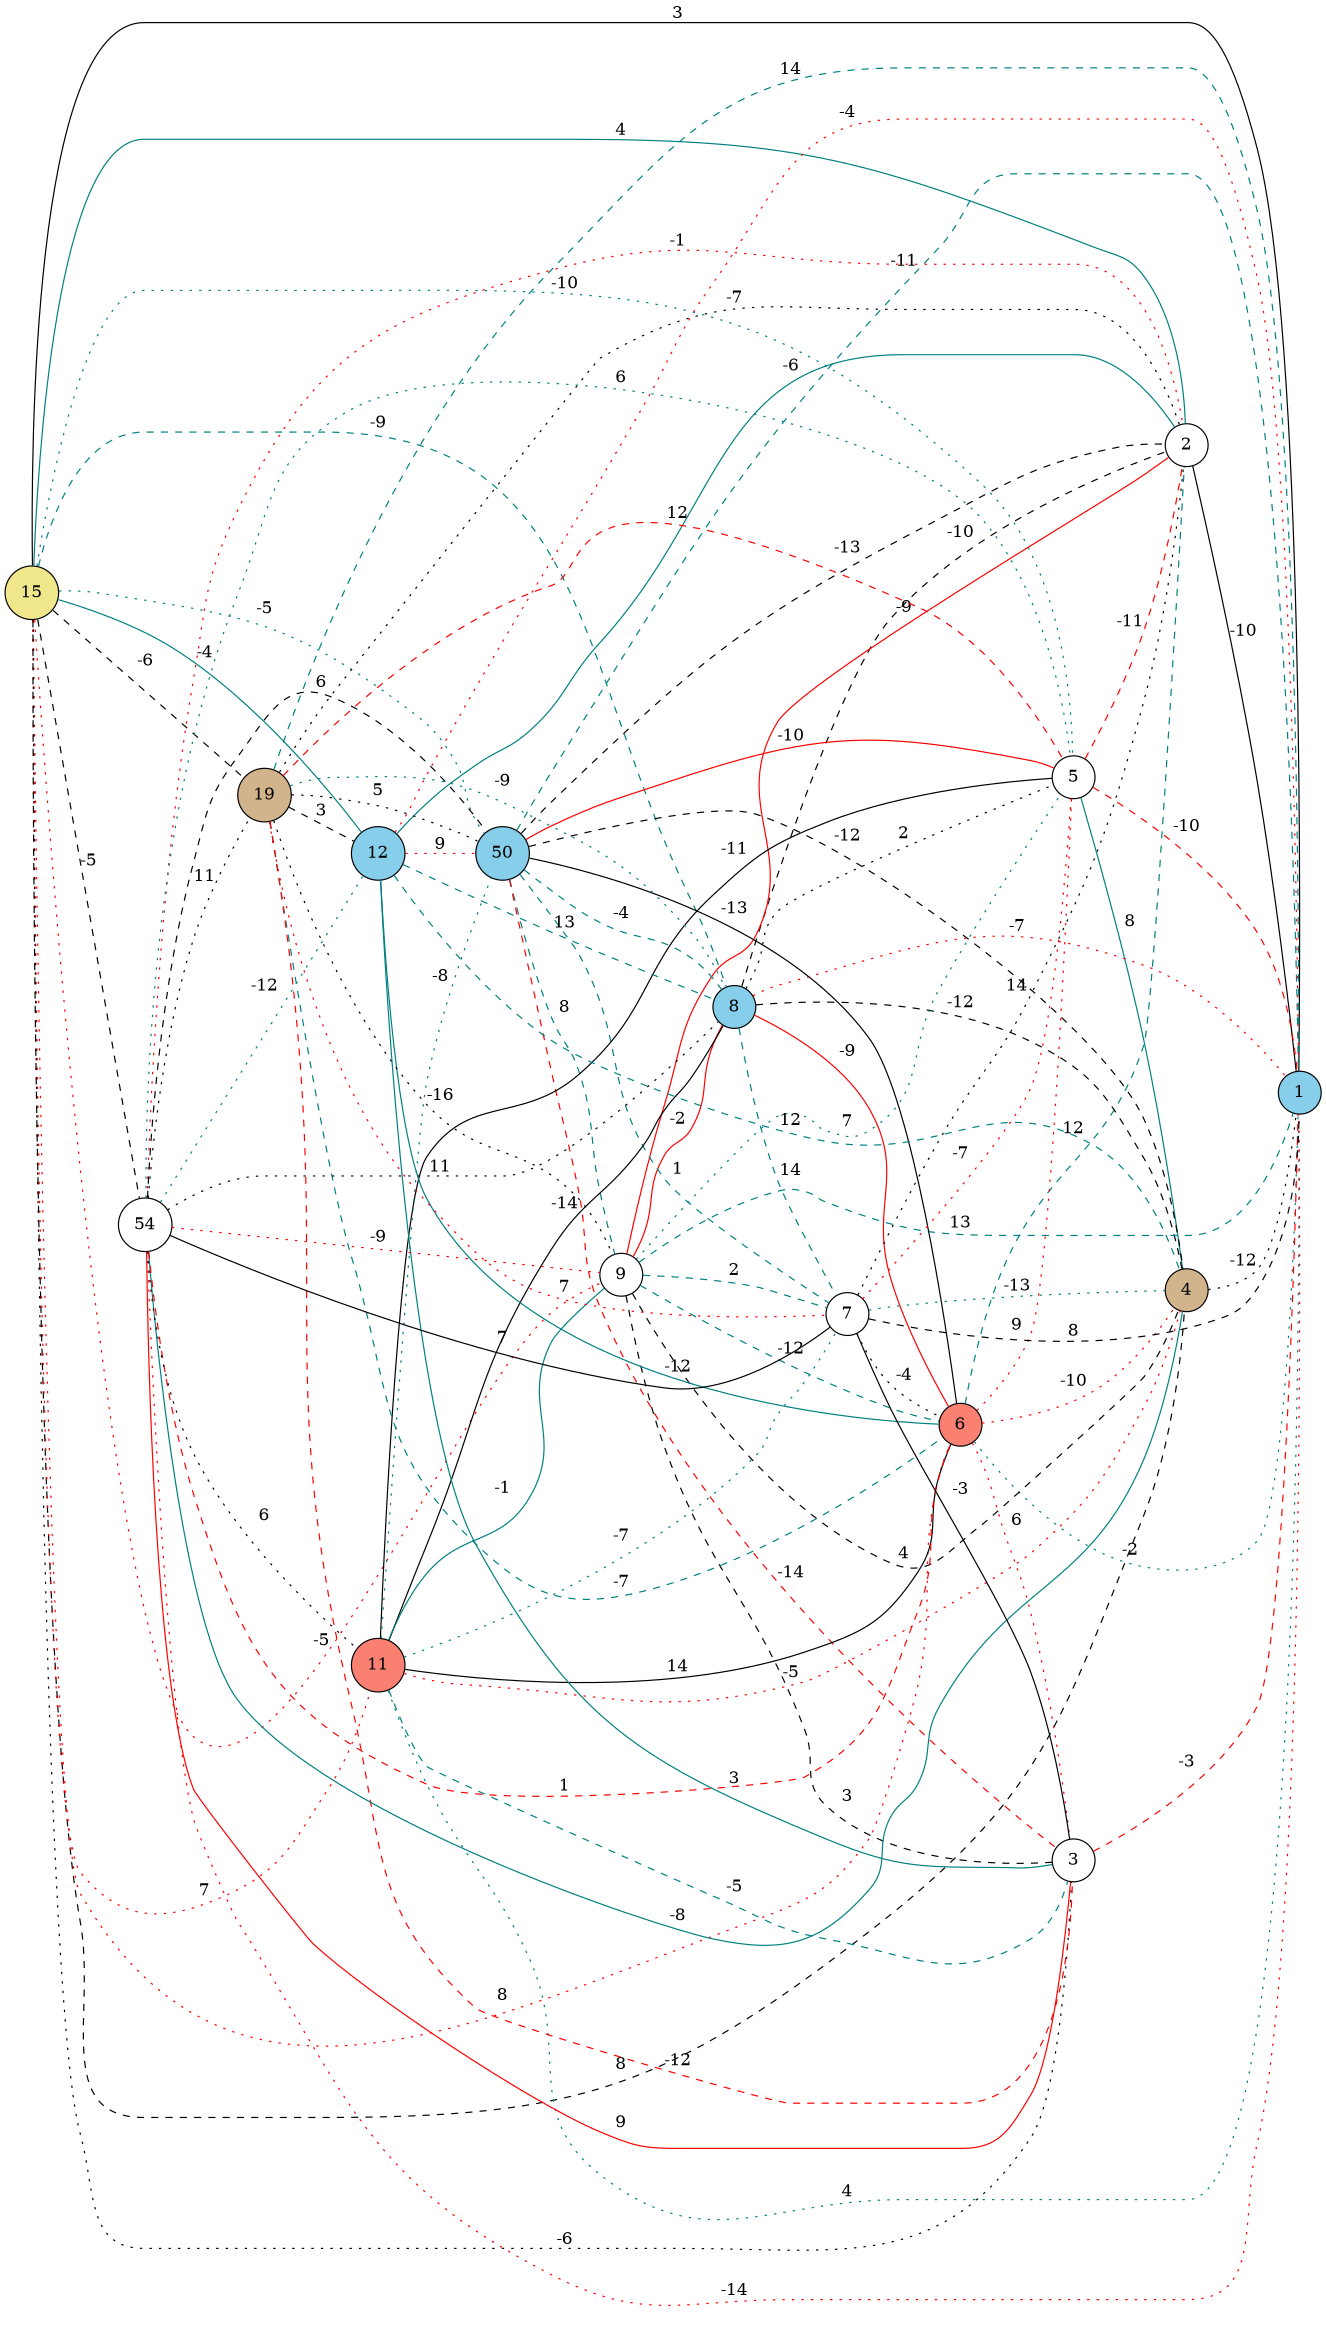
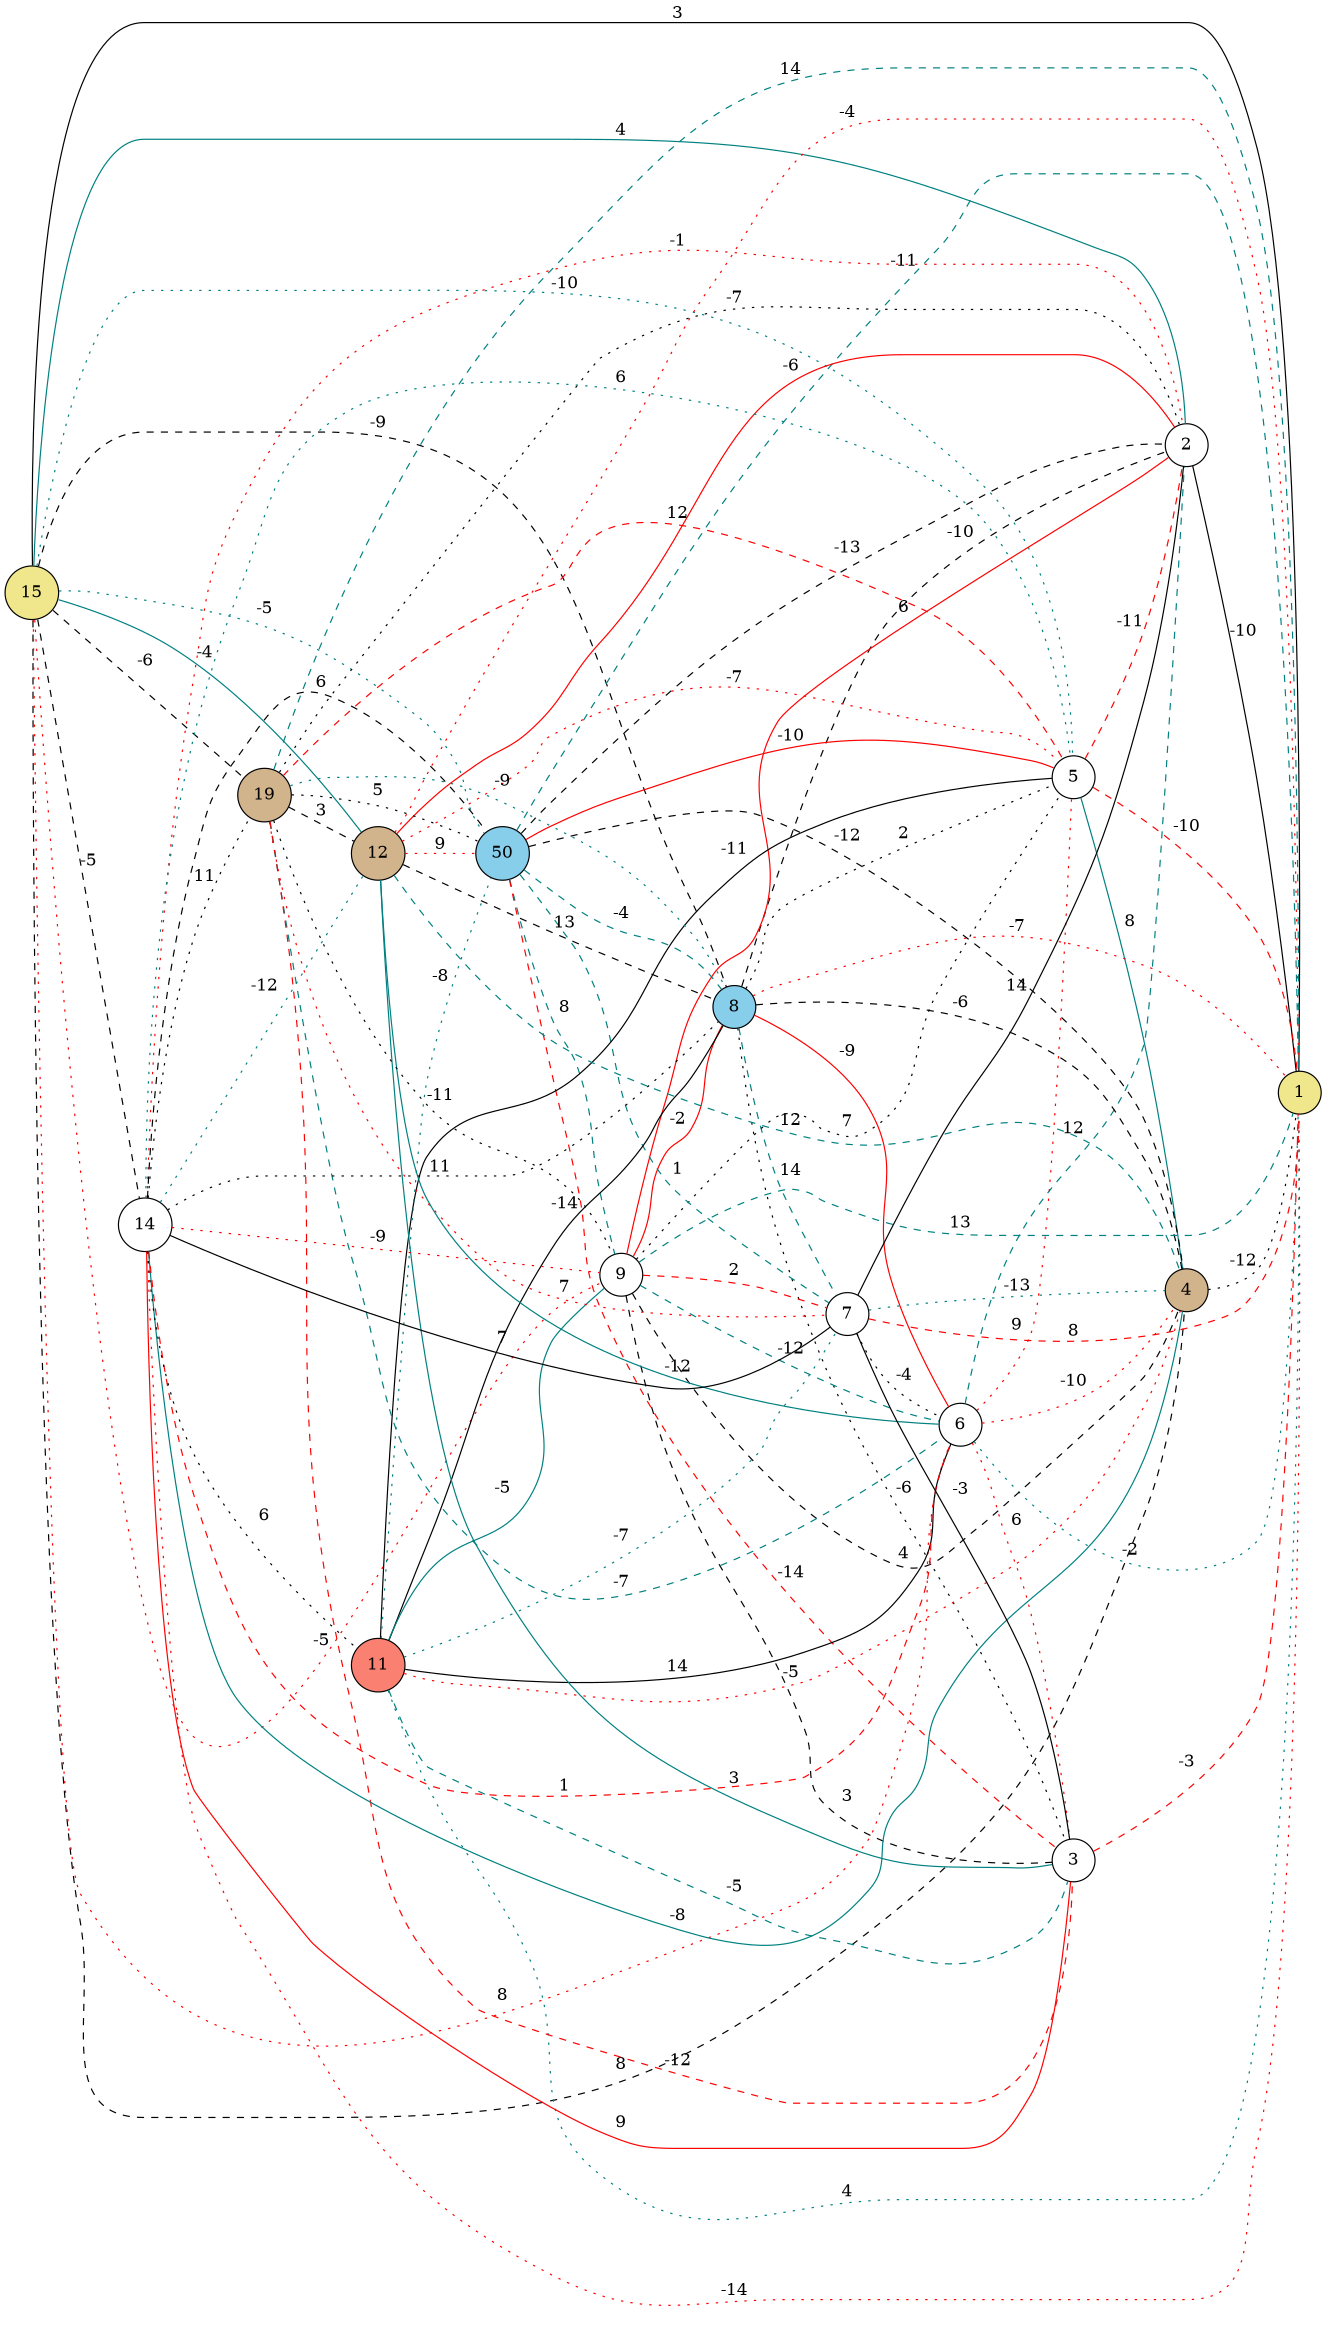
edge "2" -- "12": color teal -> red
edge "15" -- "8": color teal -> black
edge "2" -- "9": label "-9" -> "6"
node "12": fillcolor skyblue -> tan
edge "2" -- "7": style dotted -> solid
edge "12" -- "8": color teal -> black
edge "8" -- "4": label "-12" -> "-6"
edge "50" -- "6": removed, label "-13"
edge "5" -- "7": now "5" -- "12"
node "1": fillcolor skyblue -> khaki
edge "19" -- "9": label "-16" -> "-11"
edge "5" -- "9": color teal -> black
node "54": label "54" -> "14"
edge "9" -- "7": color teal -> red
edge "1" -- "7": color black -> red
node "6": fillcolor salmon -> white
edge "15" -- "11": removed, label "7"
edge "9" -- "11": label "-1" -> "-5"
edge "15" -- "3": now "8" -- "3"
